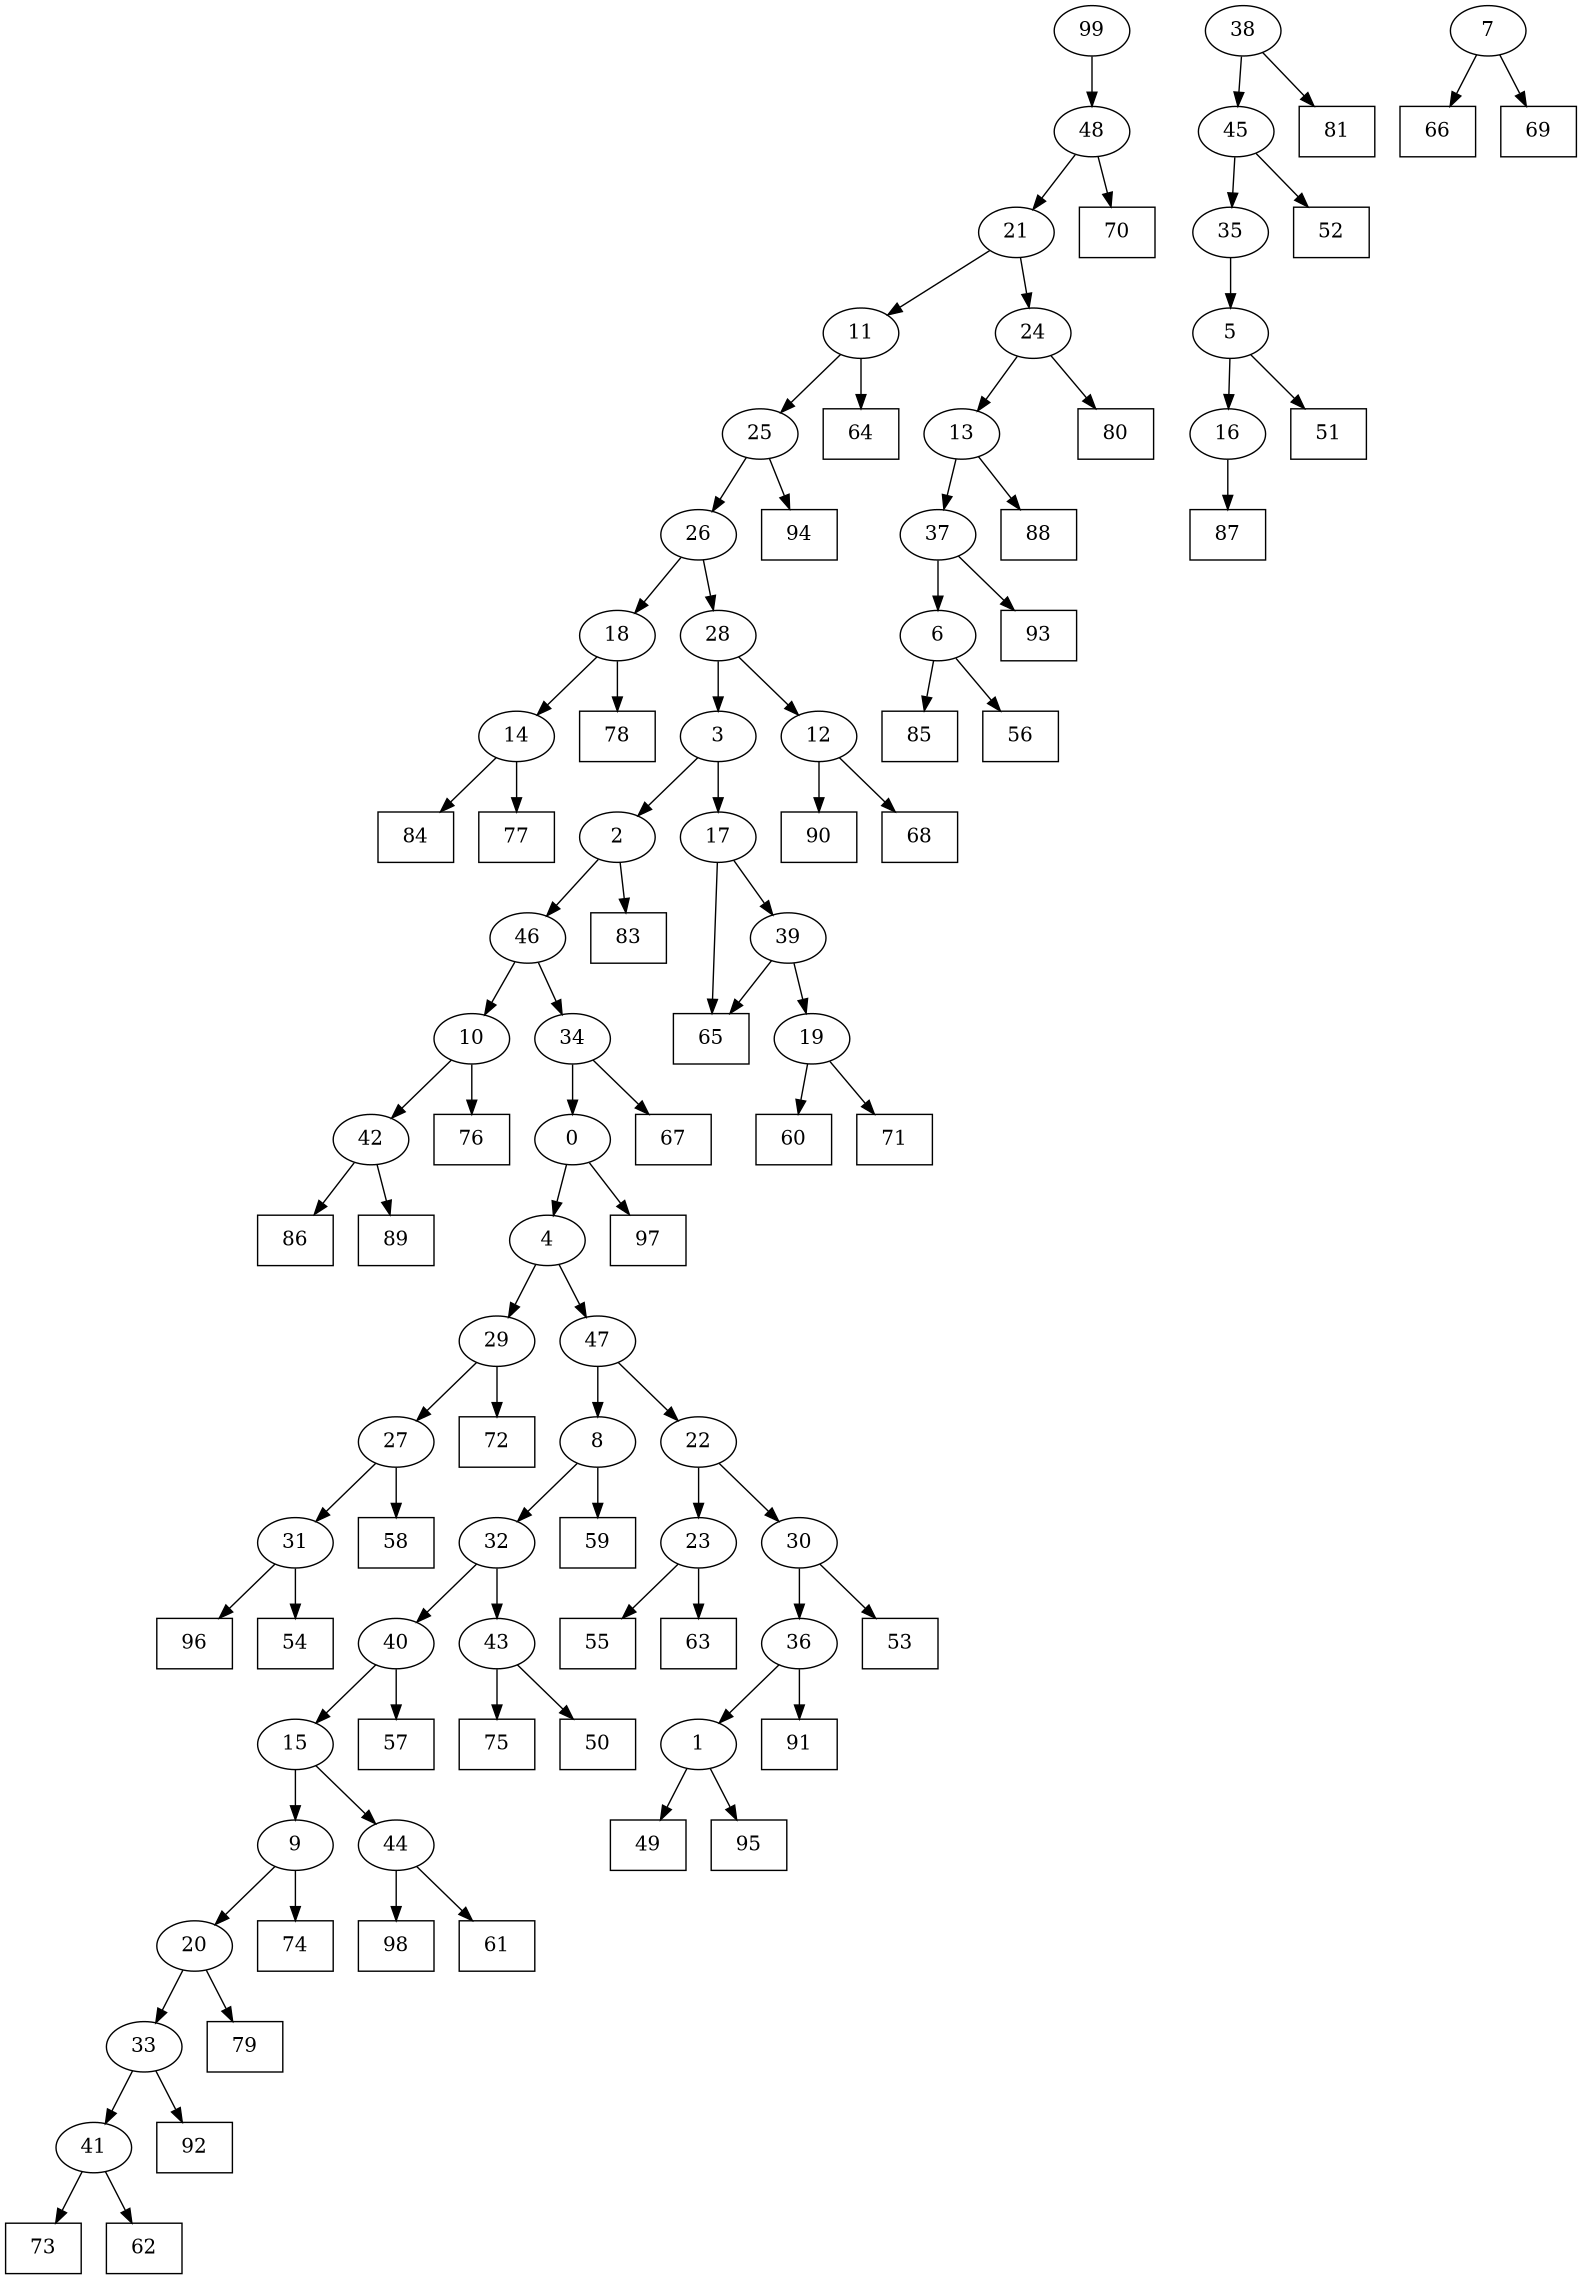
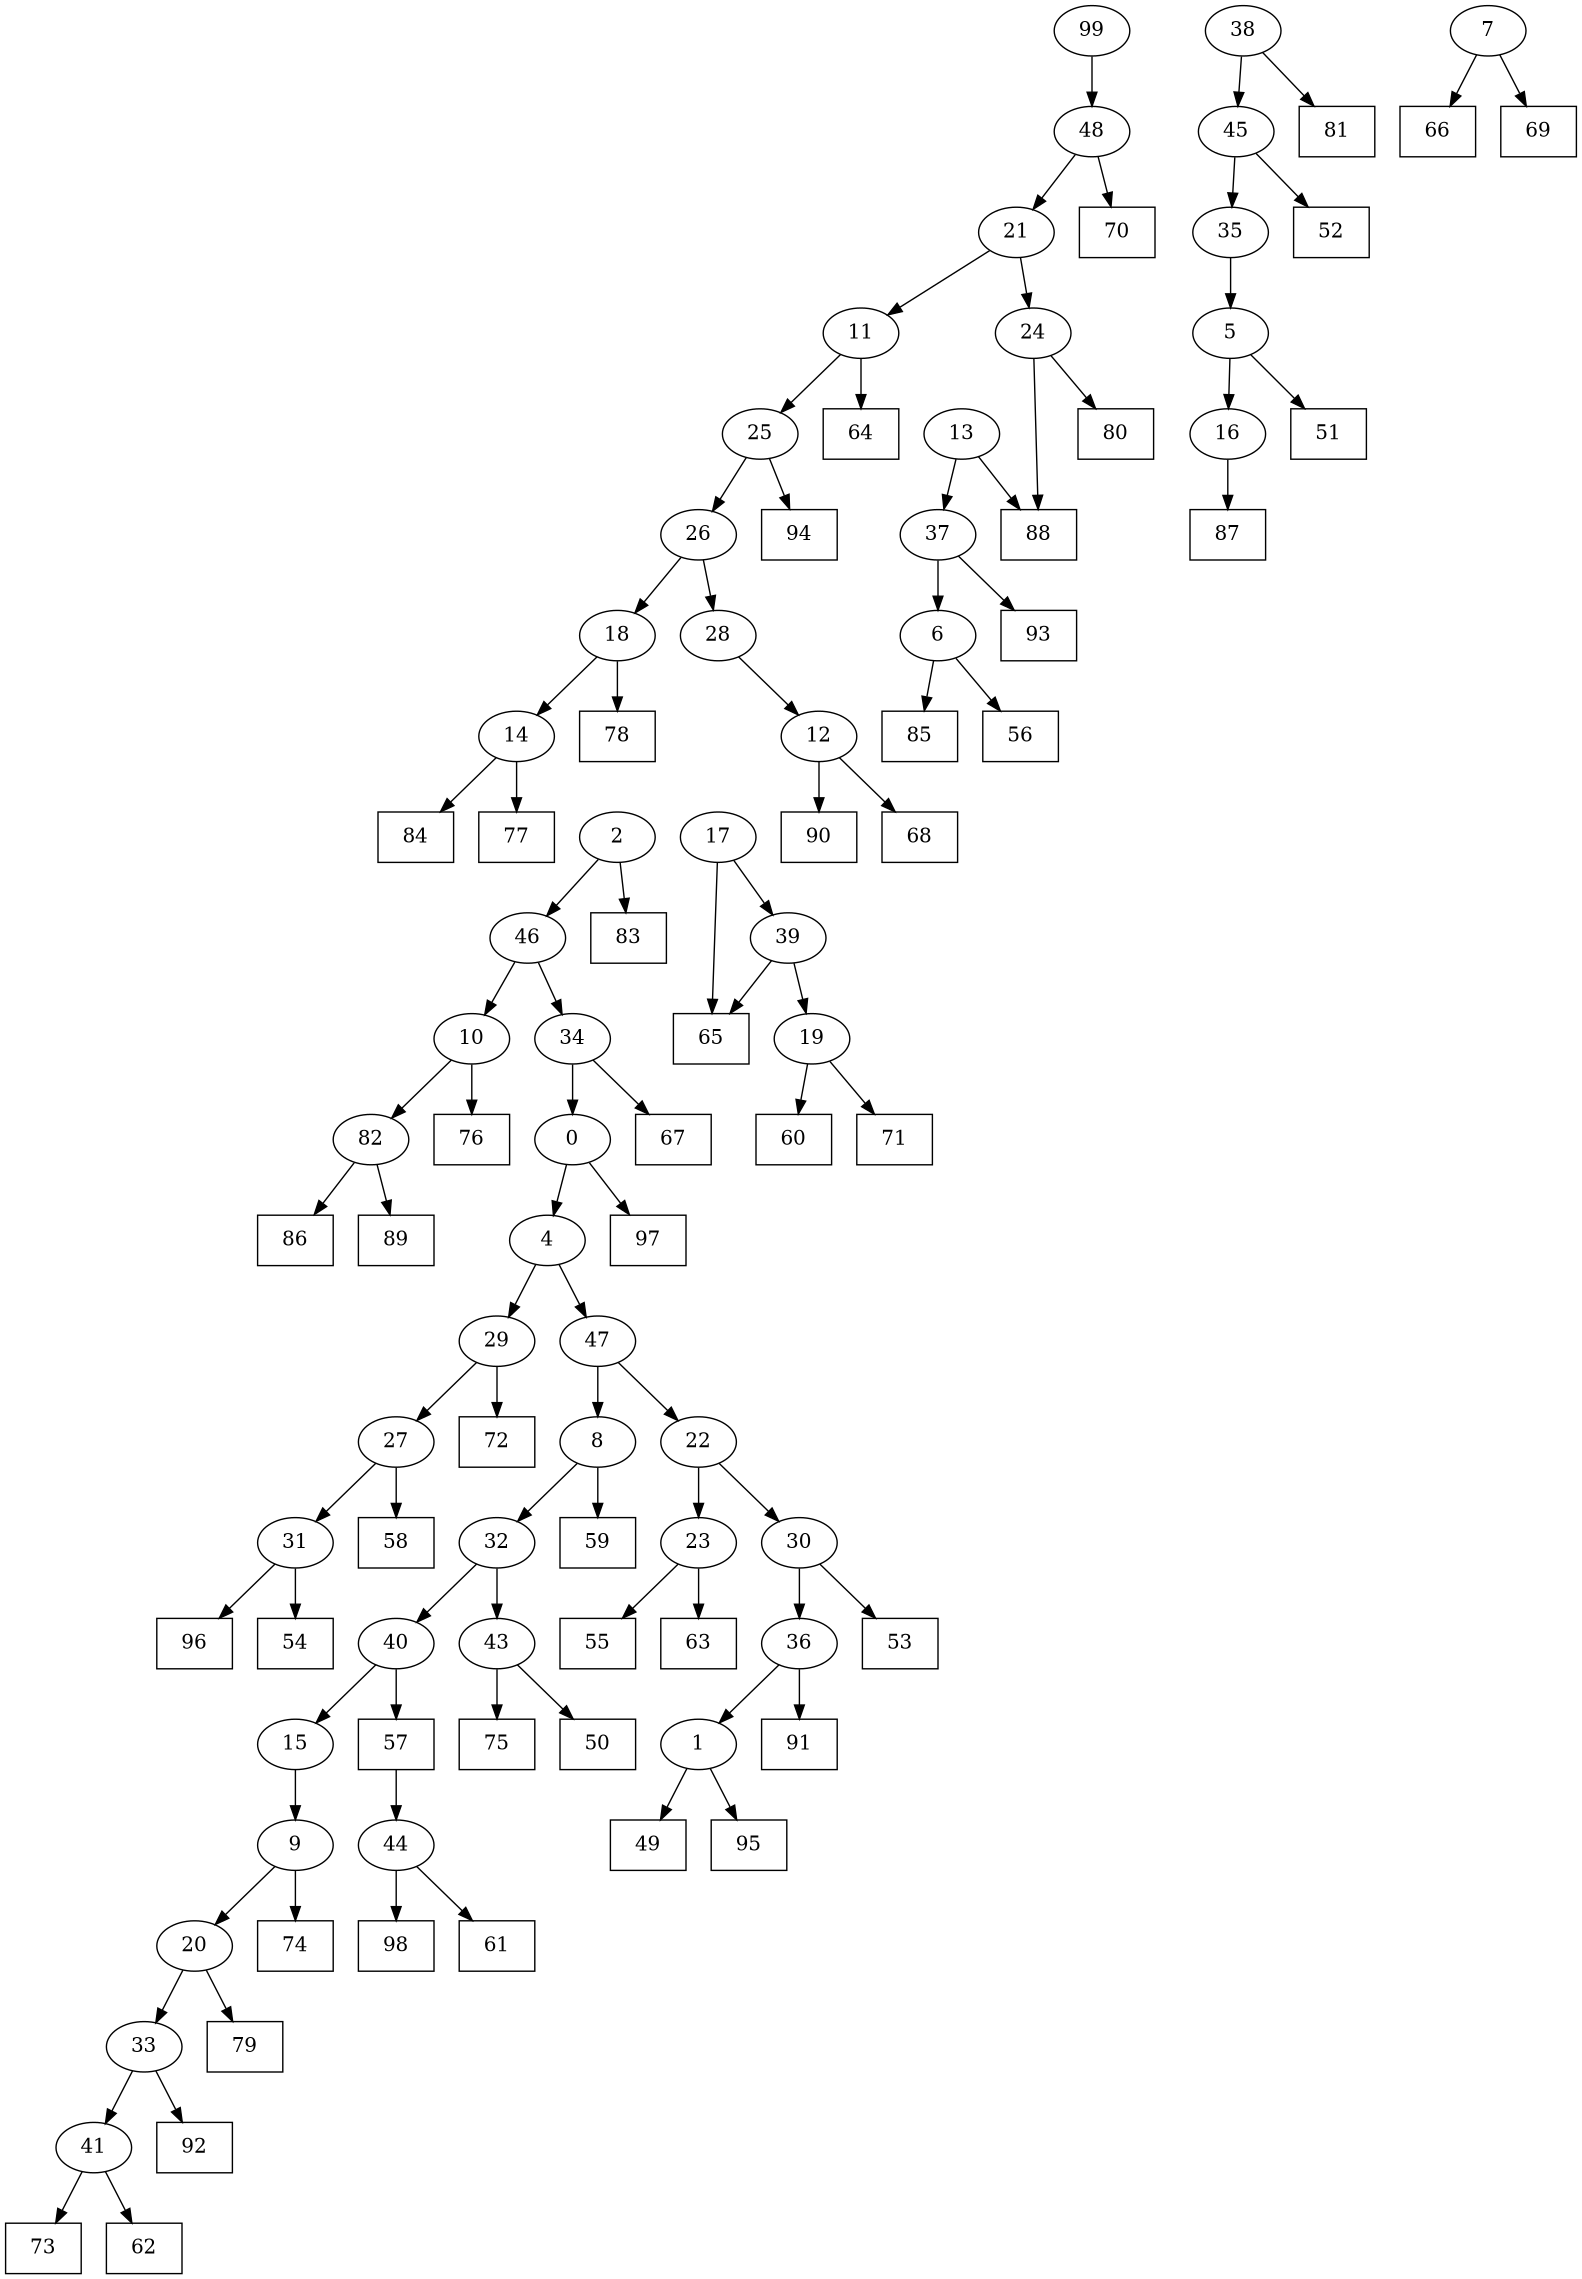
edge "24" -> "13": now "24" -> "88"
node "3": removed
node "42": label "42" -> "82"
edge "15" -> "44": now "57" -> "44"
